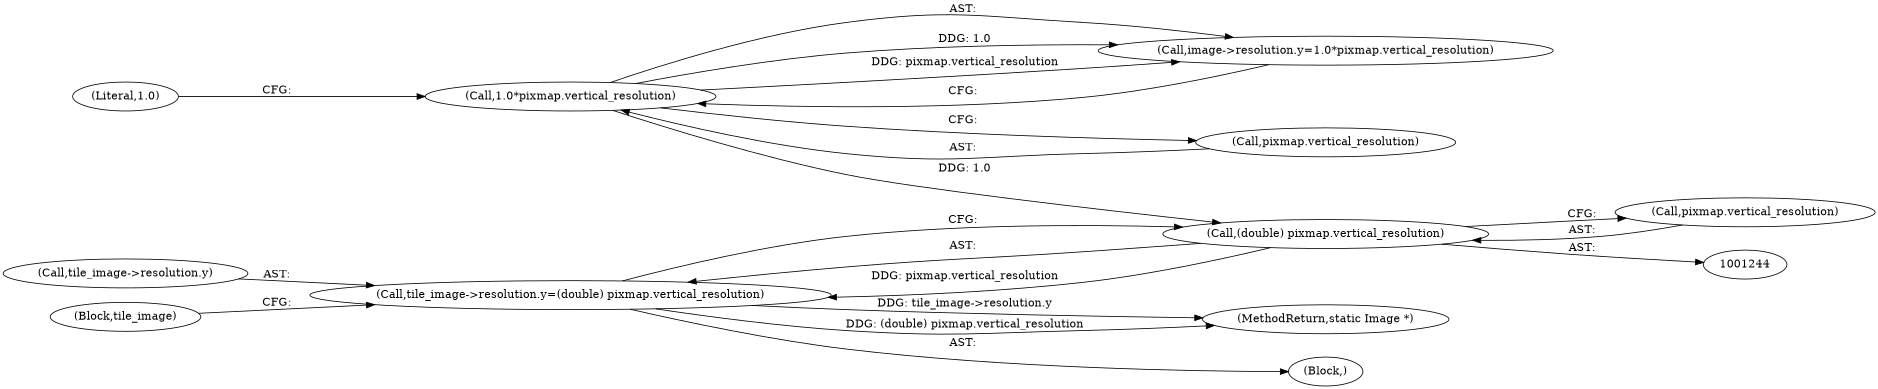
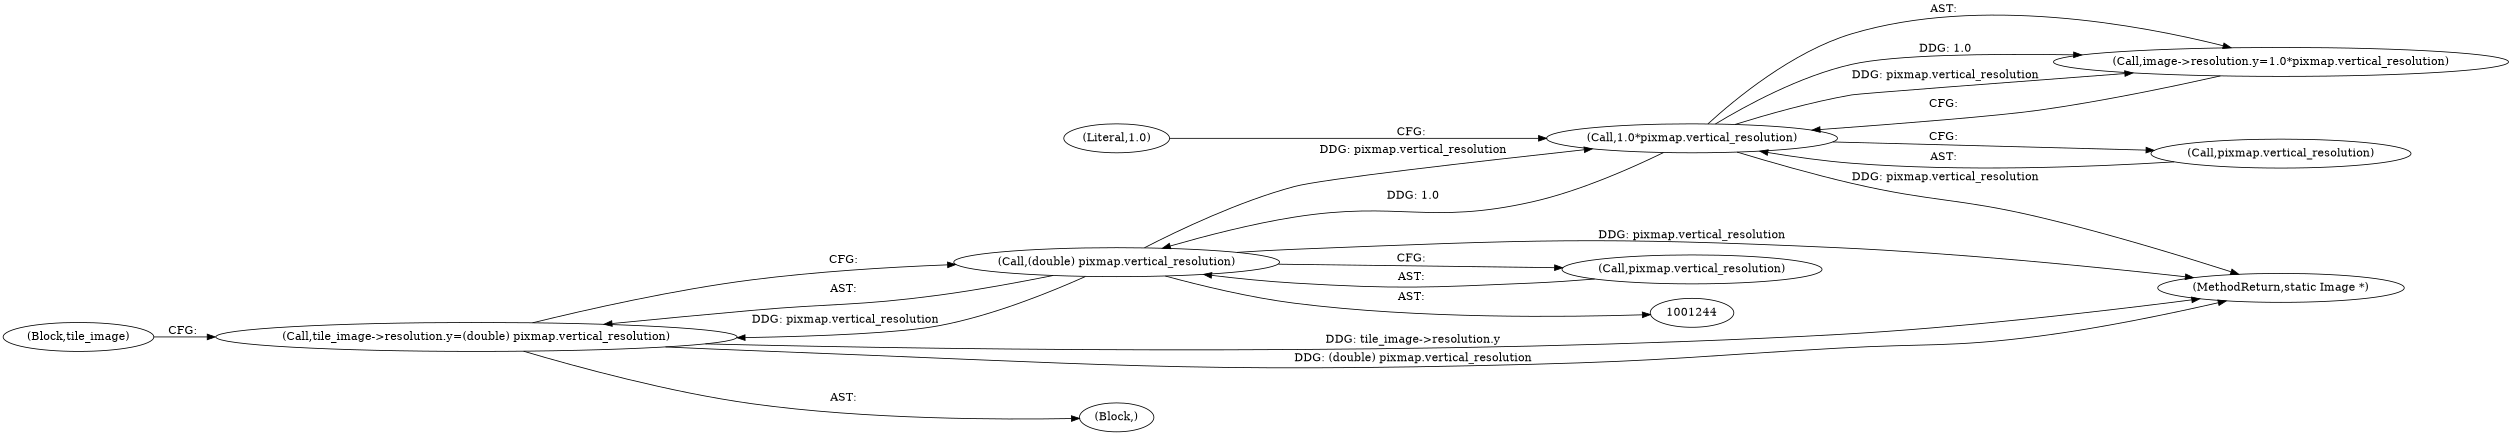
edge "(Call,(double) pixmap.vertical_resolution)" -> "(Call,1.0*pixmap.vertical_resolution)": added, label "DDG: pixmap.vertical_resolution"
edge "(Call,1.0*pixmap.vertical_resolution)" -> "(MethodReturn,static Image *)": added, label "DDG: pixmap.vertical_resolution"
edge "(Call,(double) pixmap.vertical_resolution)" -> "(MethodReturn,static Image *)": added, label "DDG: pixmap.vertical_resolution"
node "(Call,tile_image->resolution.y)": removed
